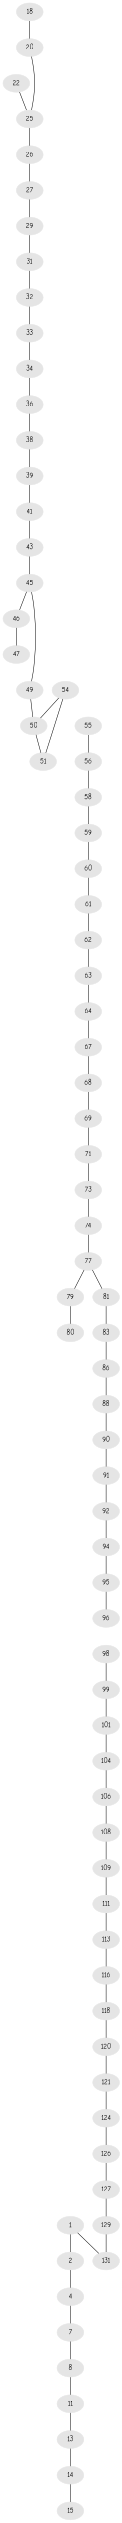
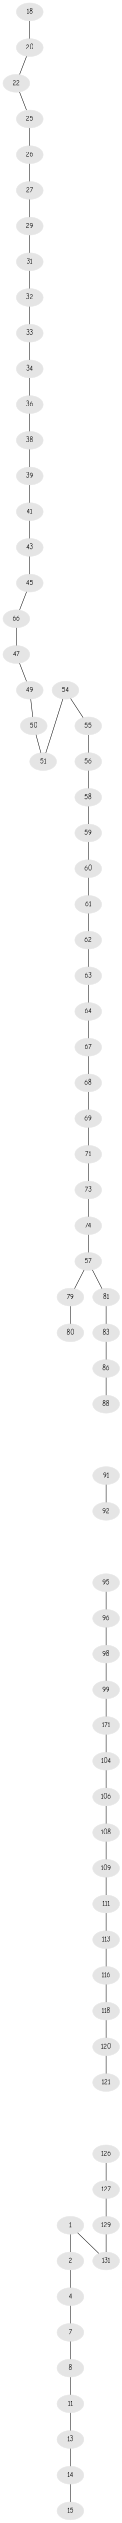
edge "20" -- "25": now "20" -- "22"
node "46": label "46" -> "66"
edge "45" -- "49": now "47" -- "49"
edge "54" -- "50": now "54" -- "55"
node "77": label "77" -> "57"
node "90": removed
node "94": removed
edge "96" -- "98": added
node "101": label "101" -> "171"
node "124": removed
